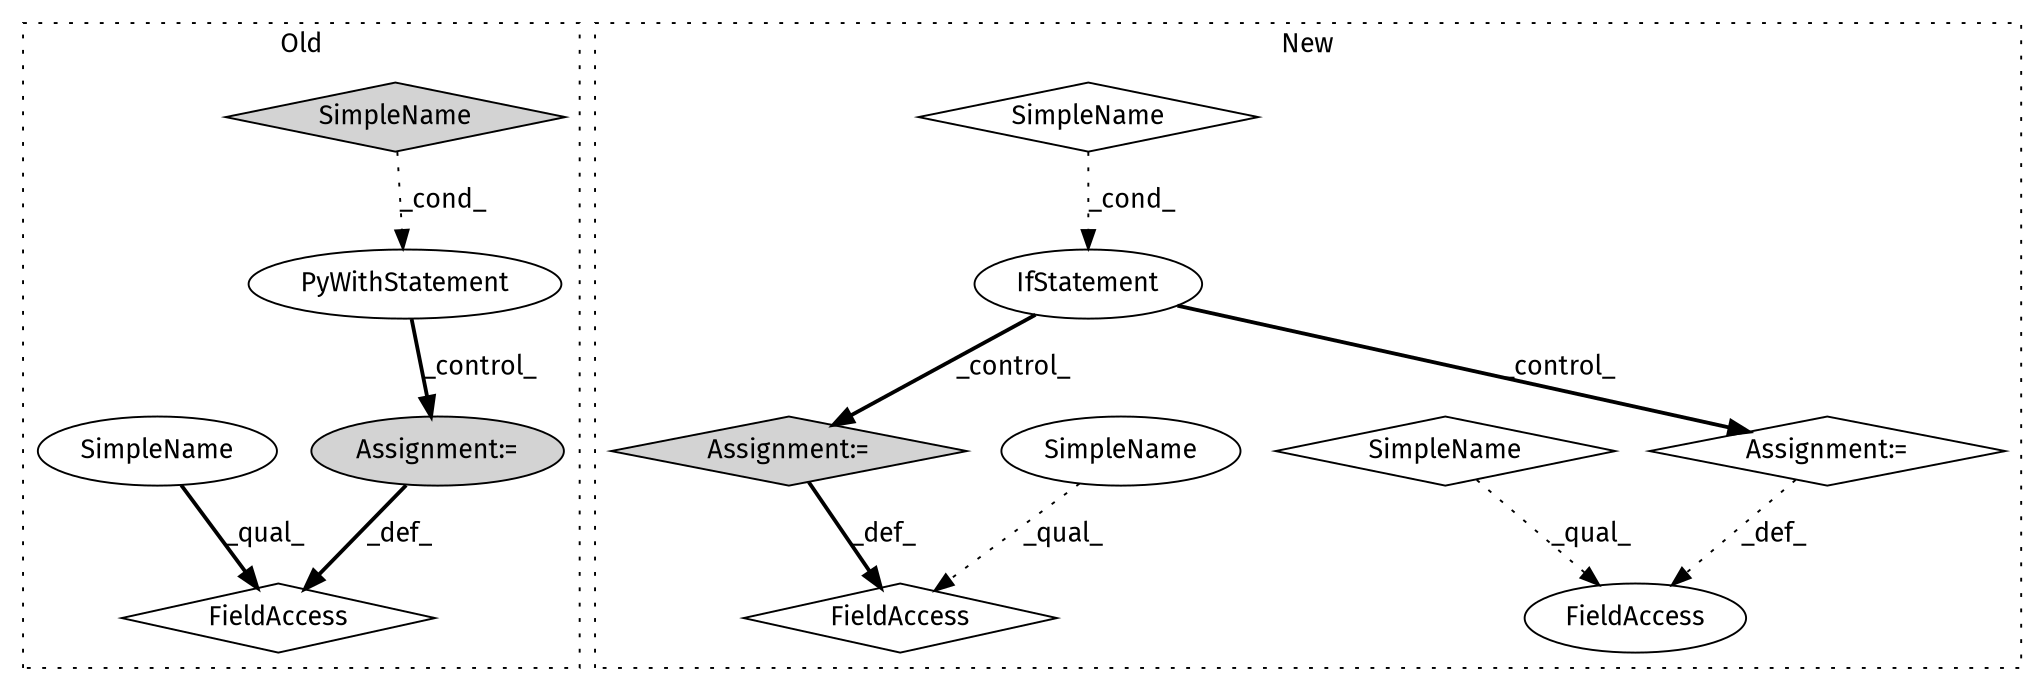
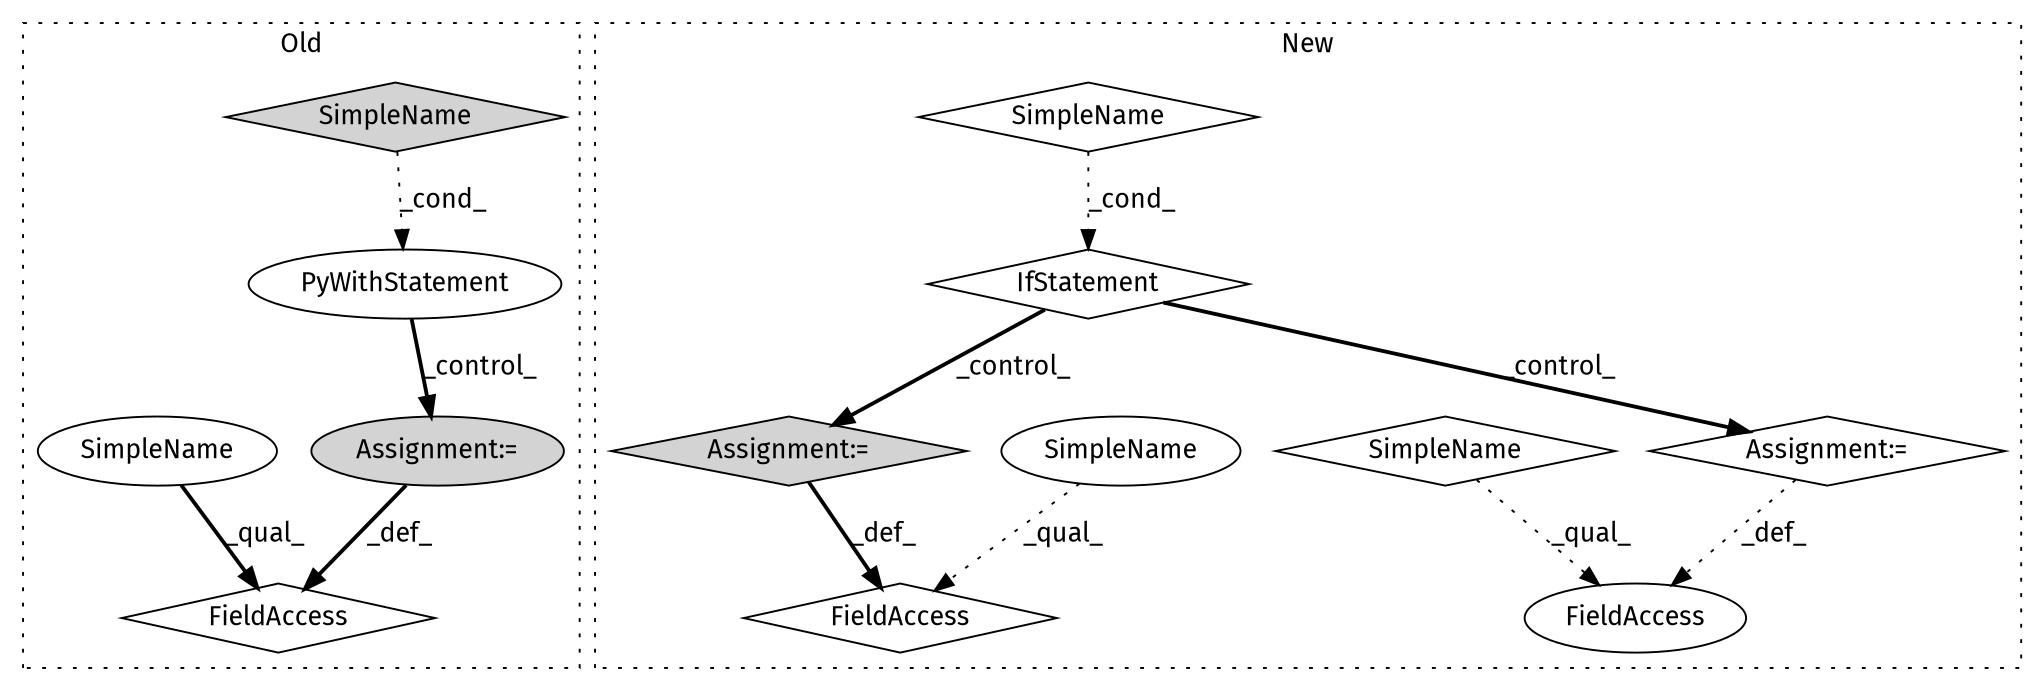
node "IfStatement": shape ellipse -> diamond
